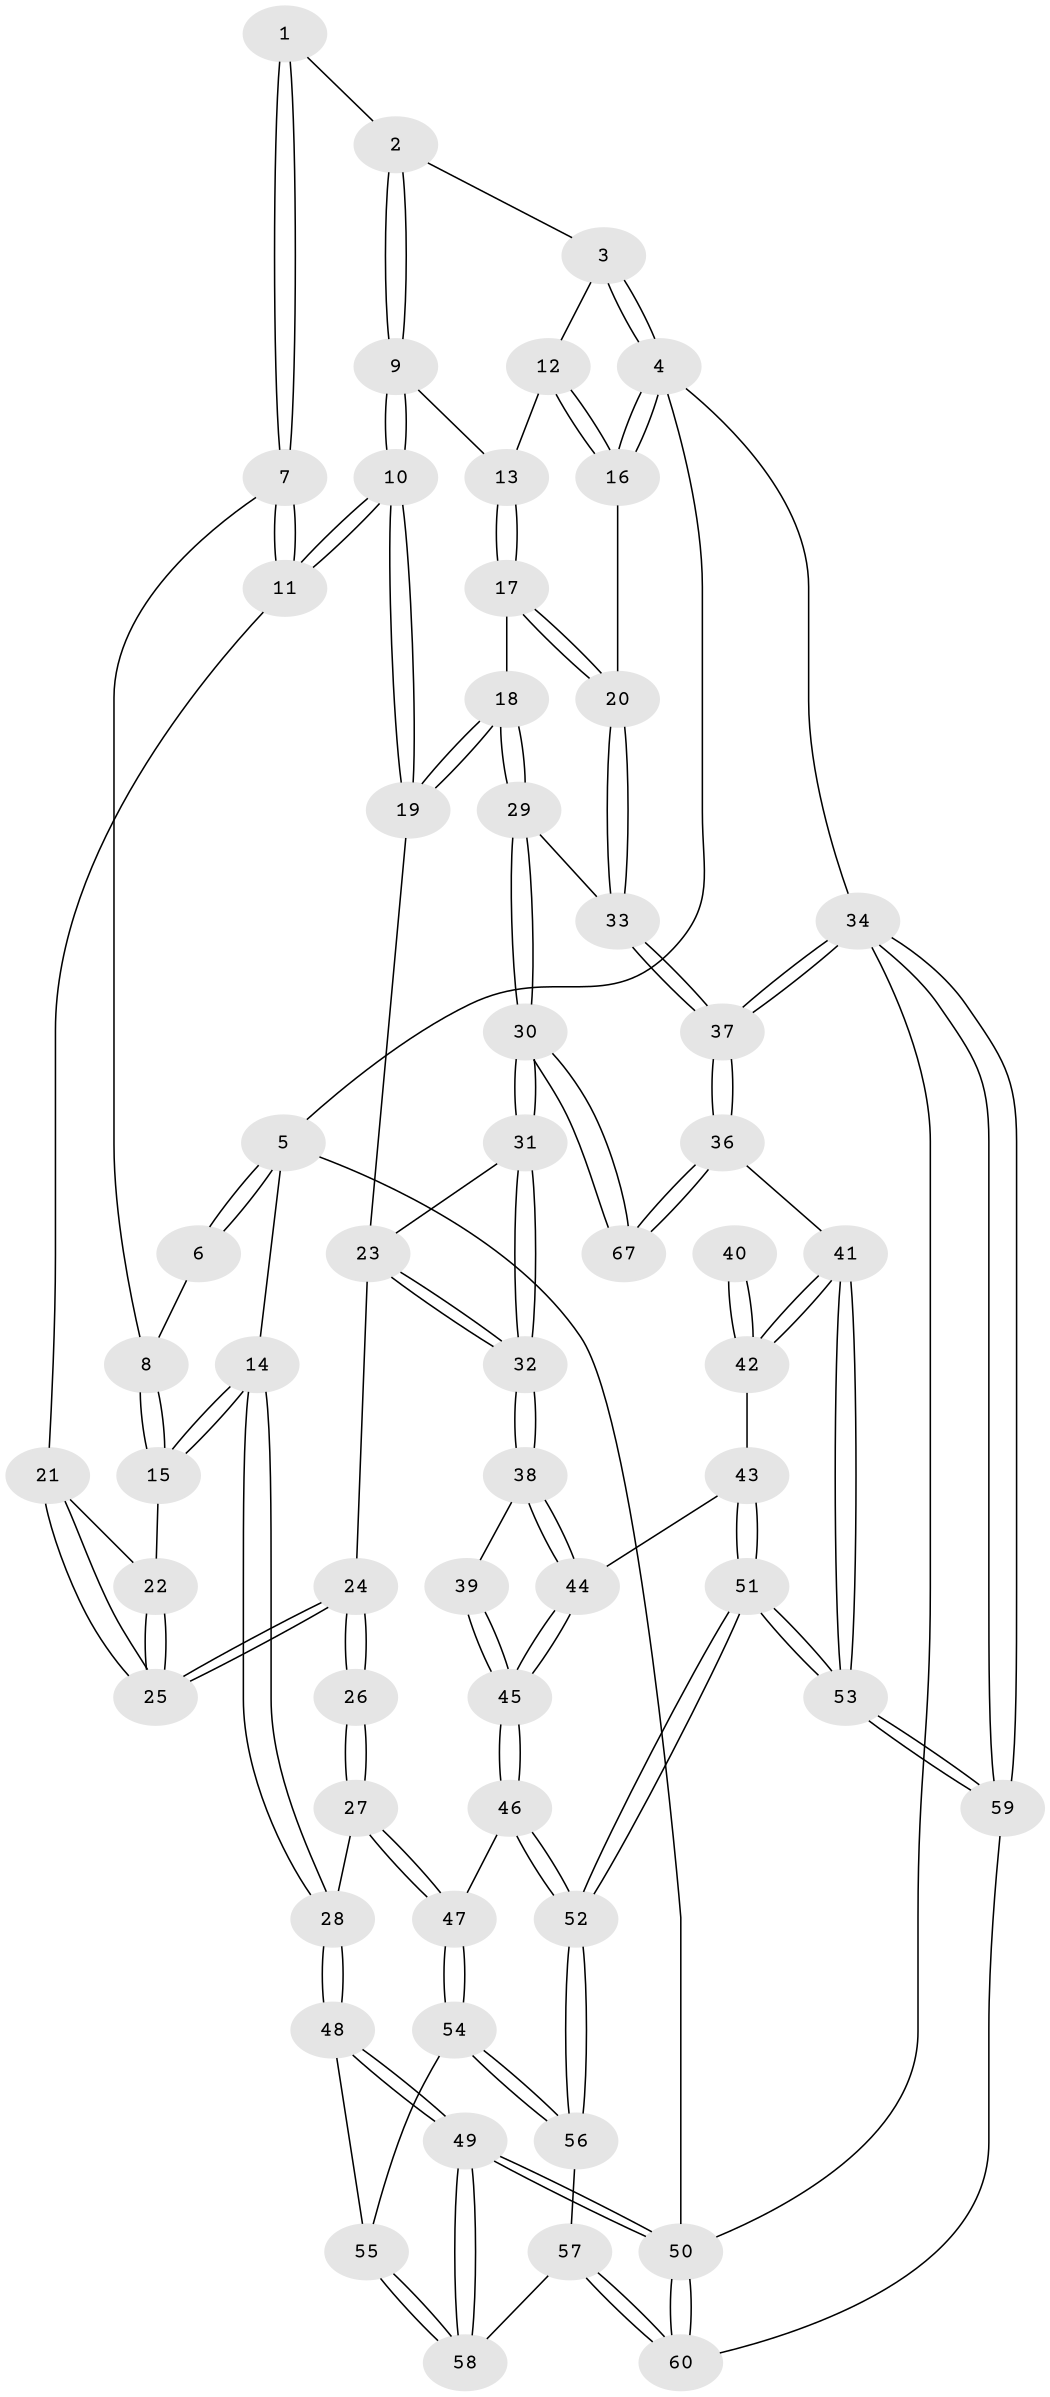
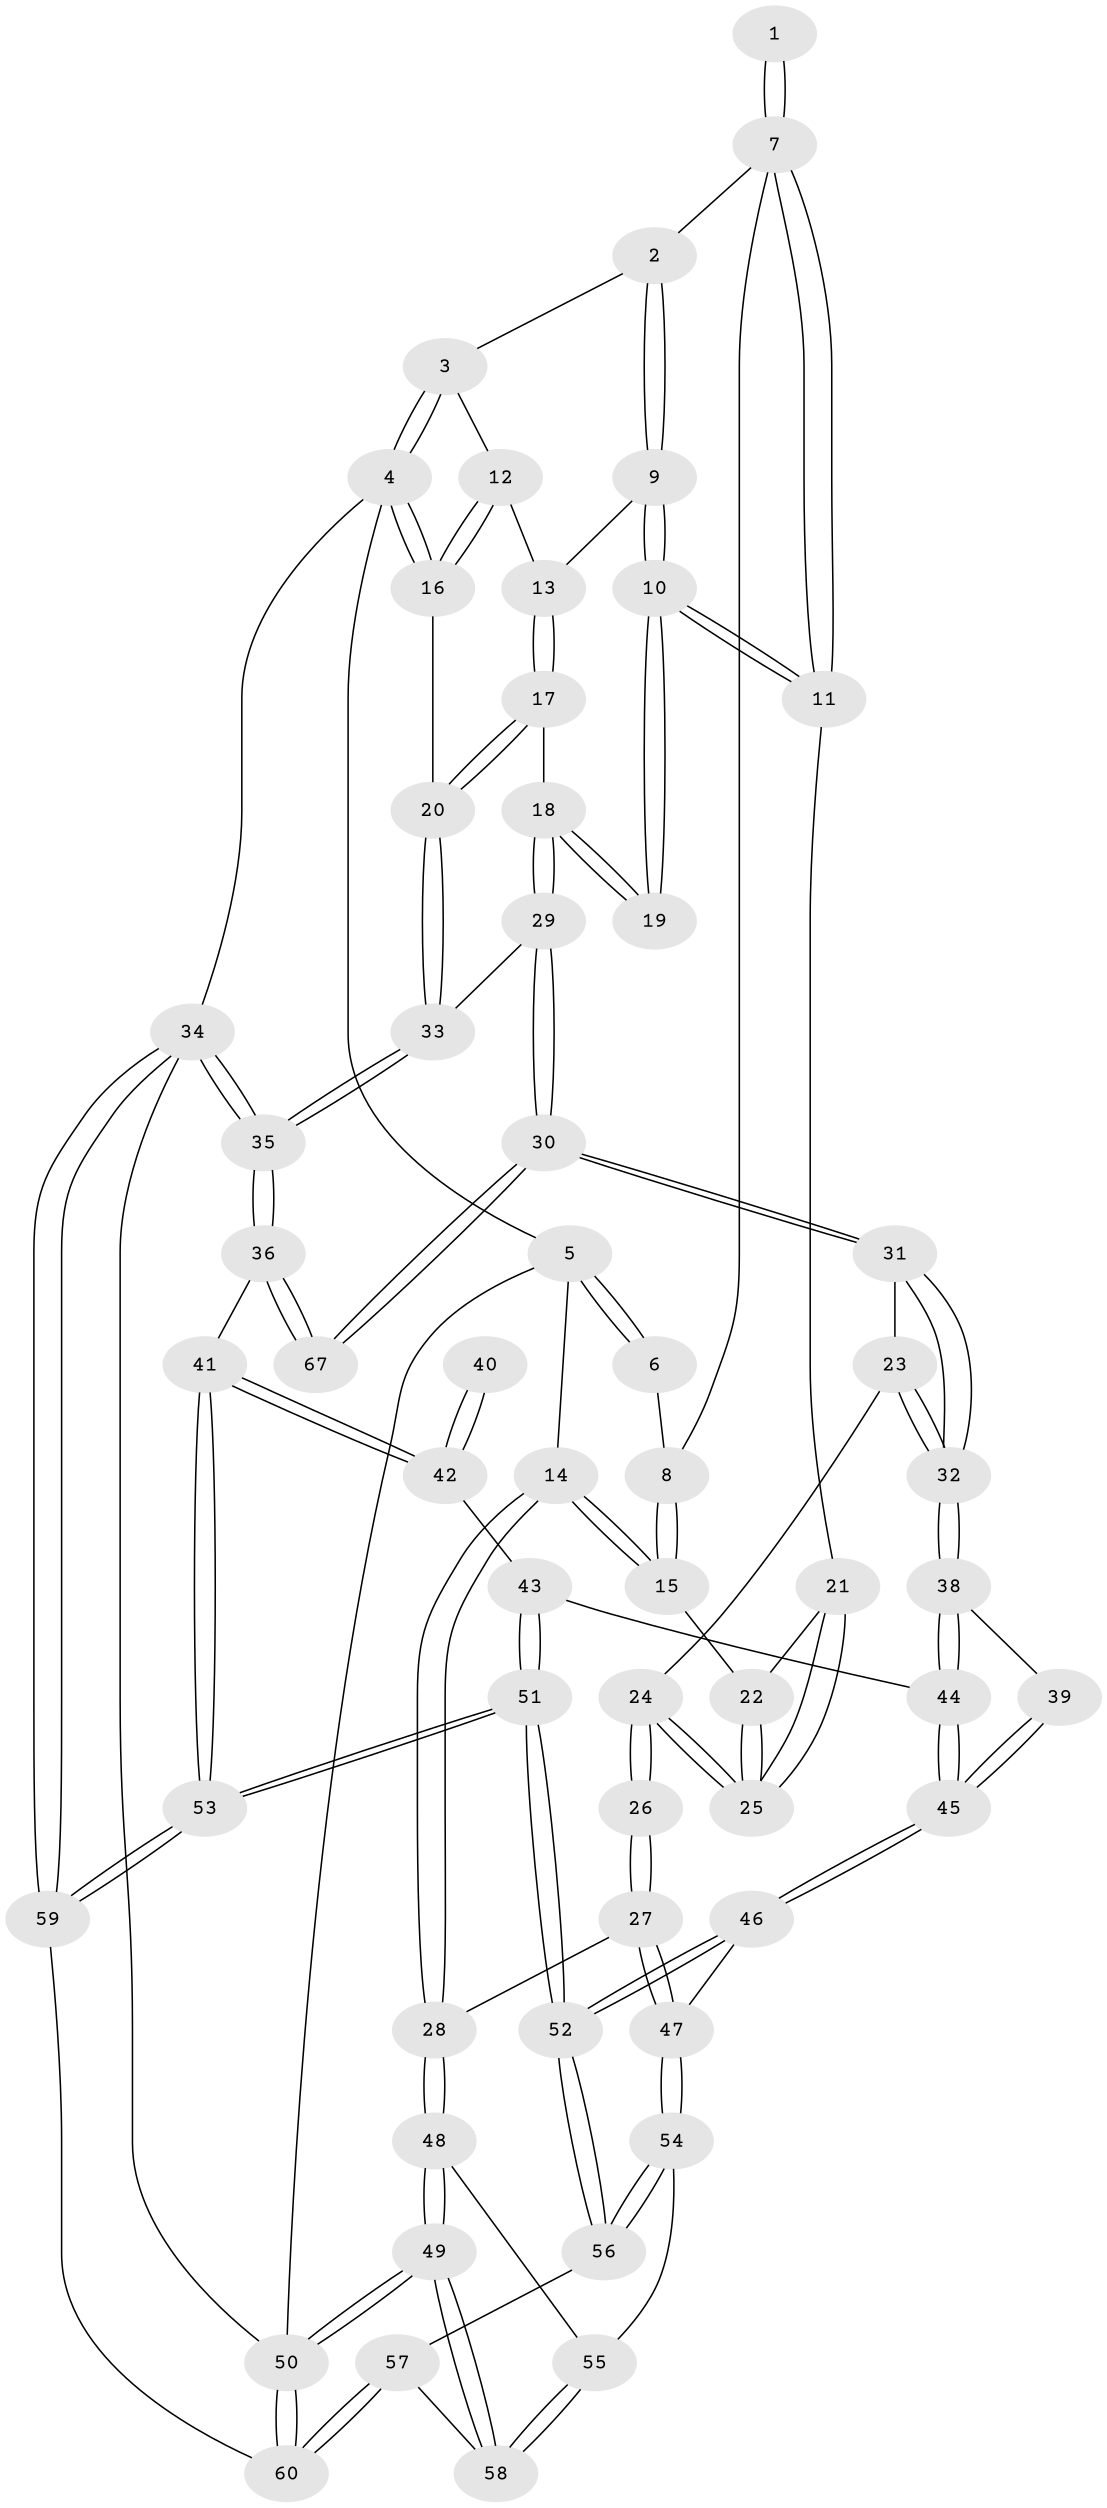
edge "1" -- "2": now "7" -- "2"
edge "19" -- "23": removed
node "37": label "37" -> "35"
